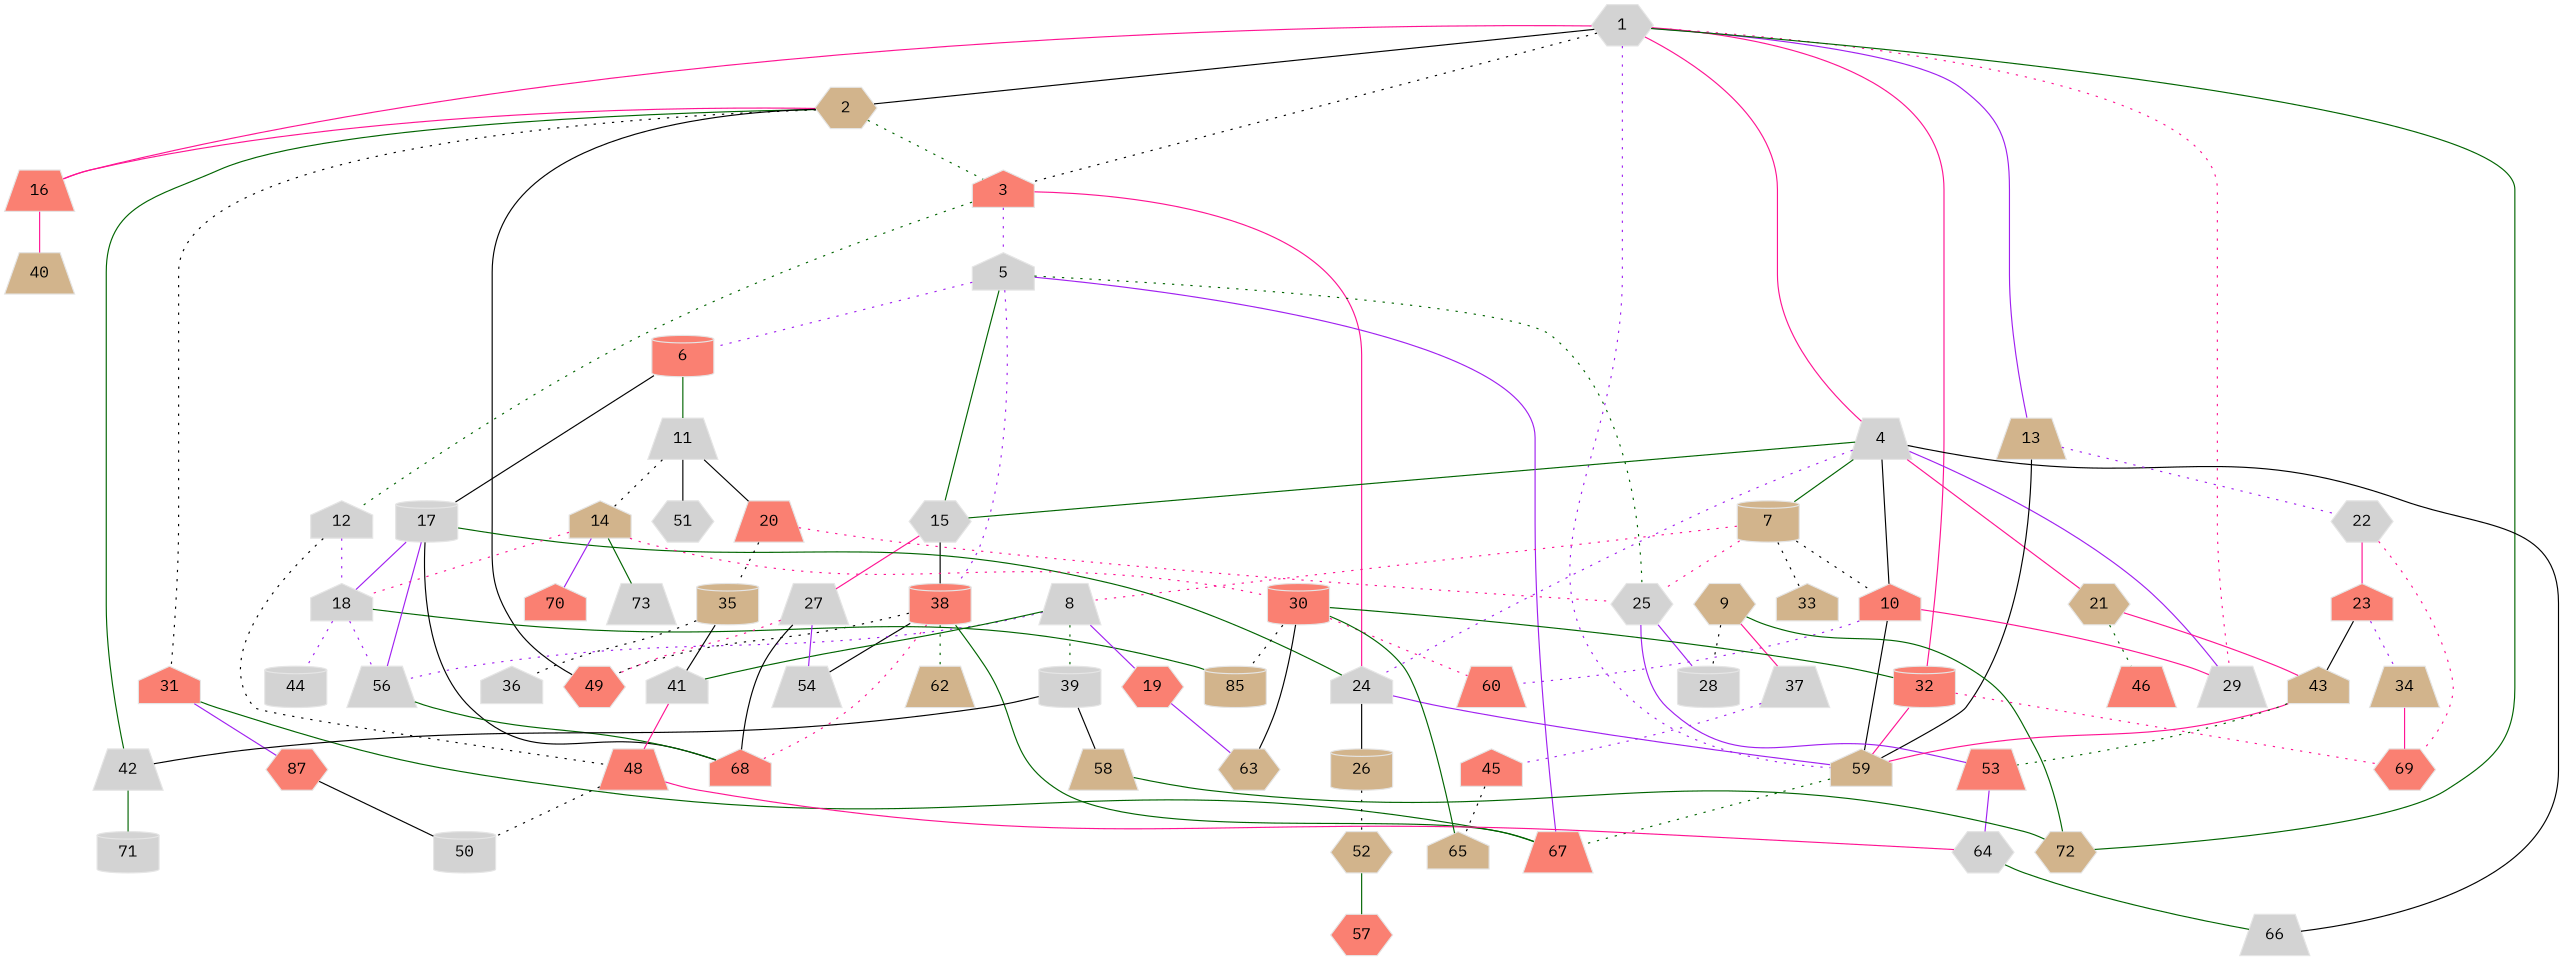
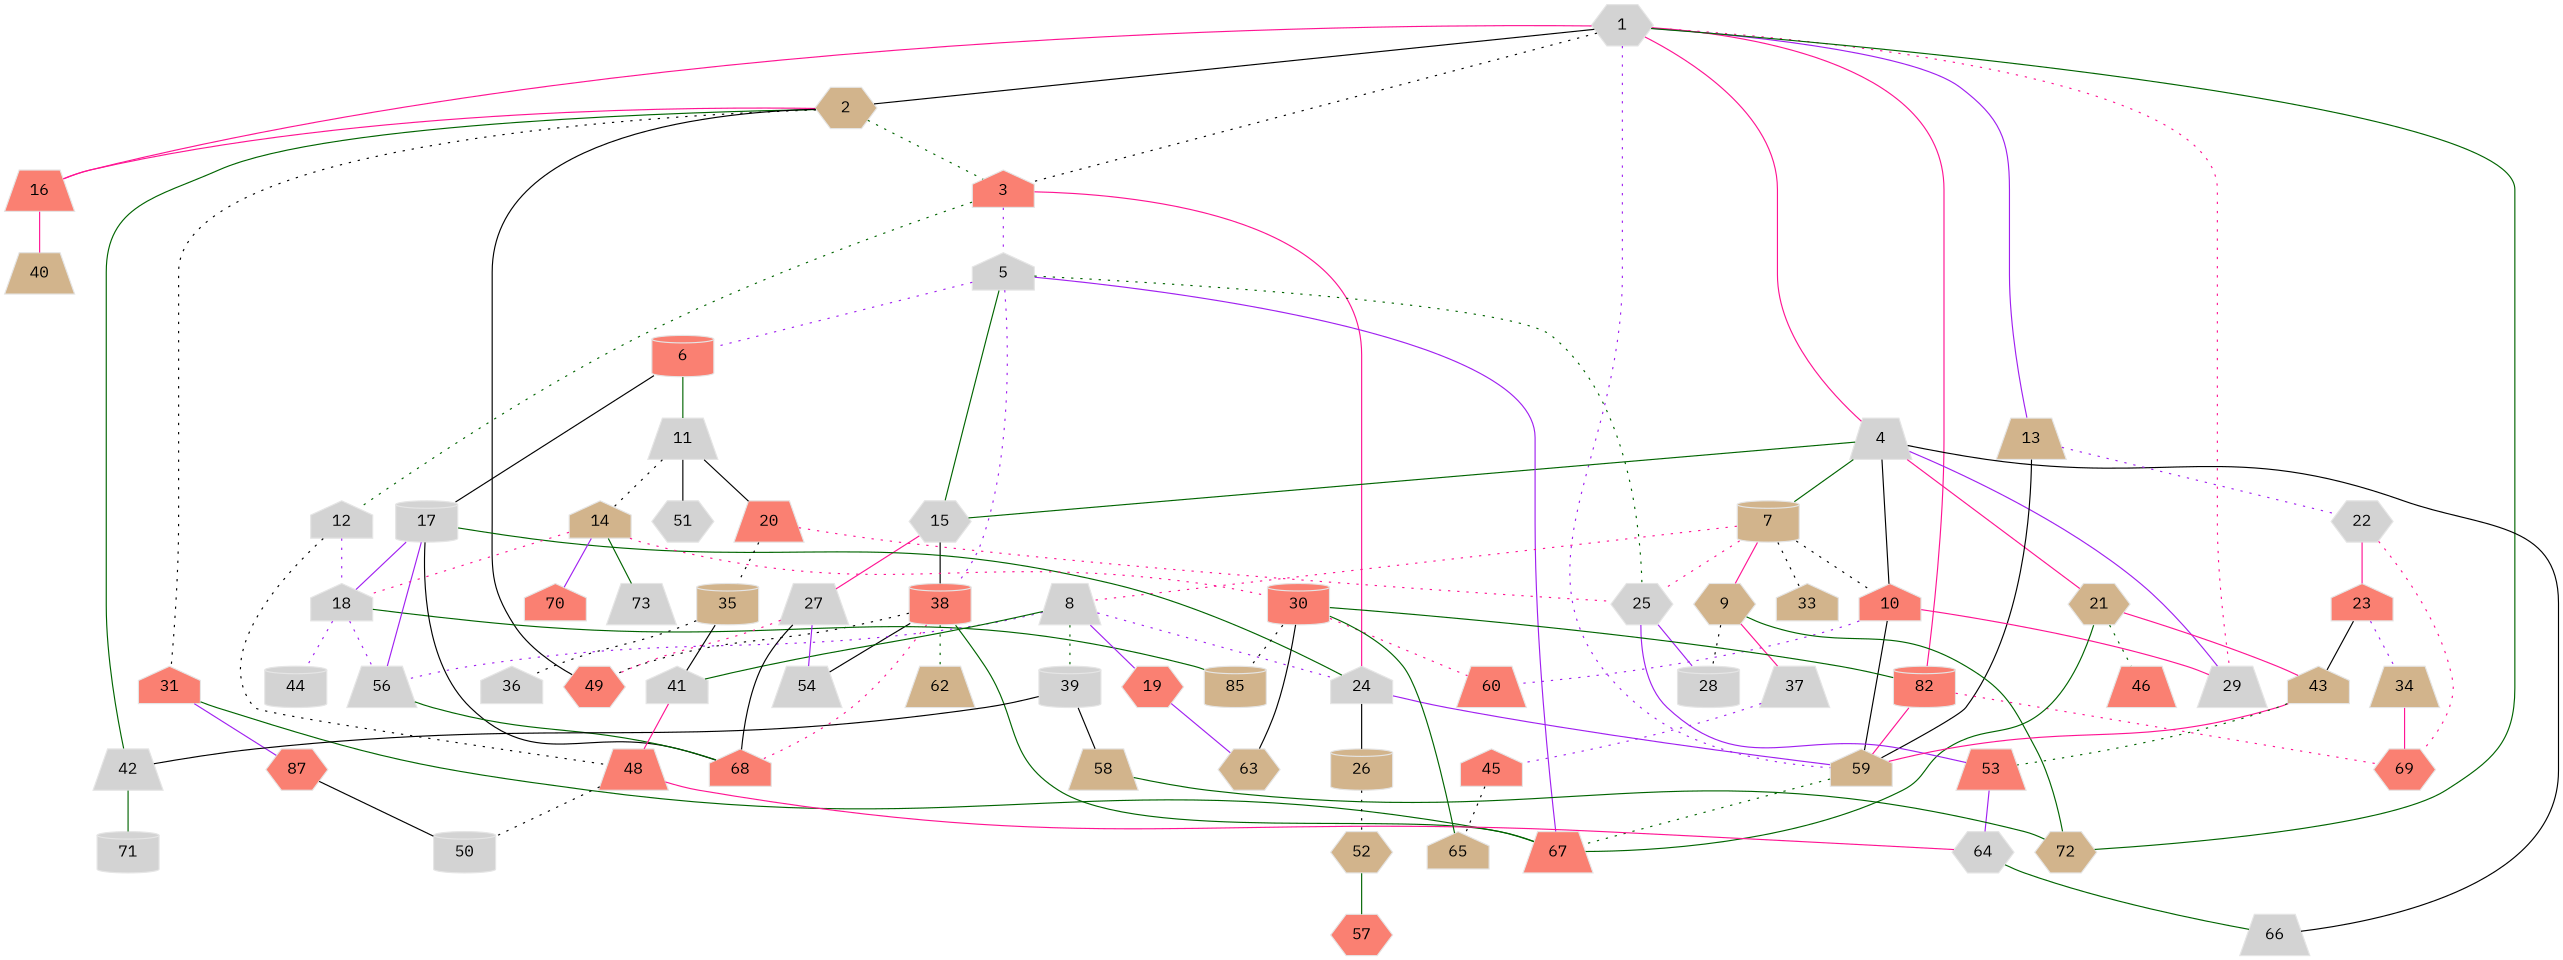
edge "4" -- "24": now "8" -- "24"
edge "7" -- "9": added
node "32": label "32" -> "82"
edge "21" -- "67": added
